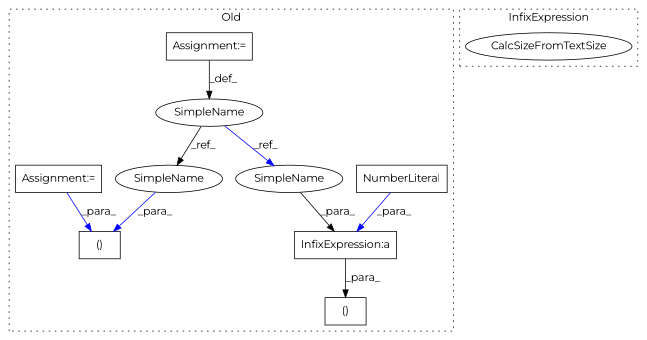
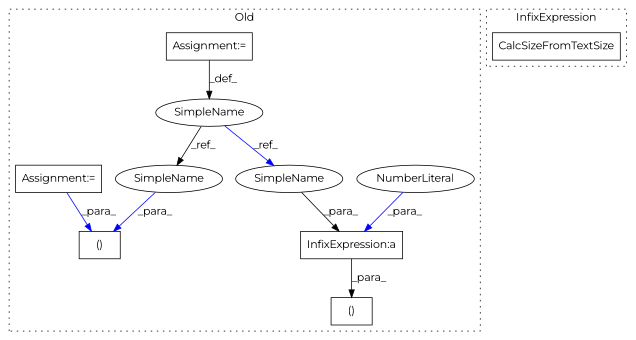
node "CalcSizeFromTextSize": shape ellipse -> box
node "NumberLiteral": shape box -> ellipse
